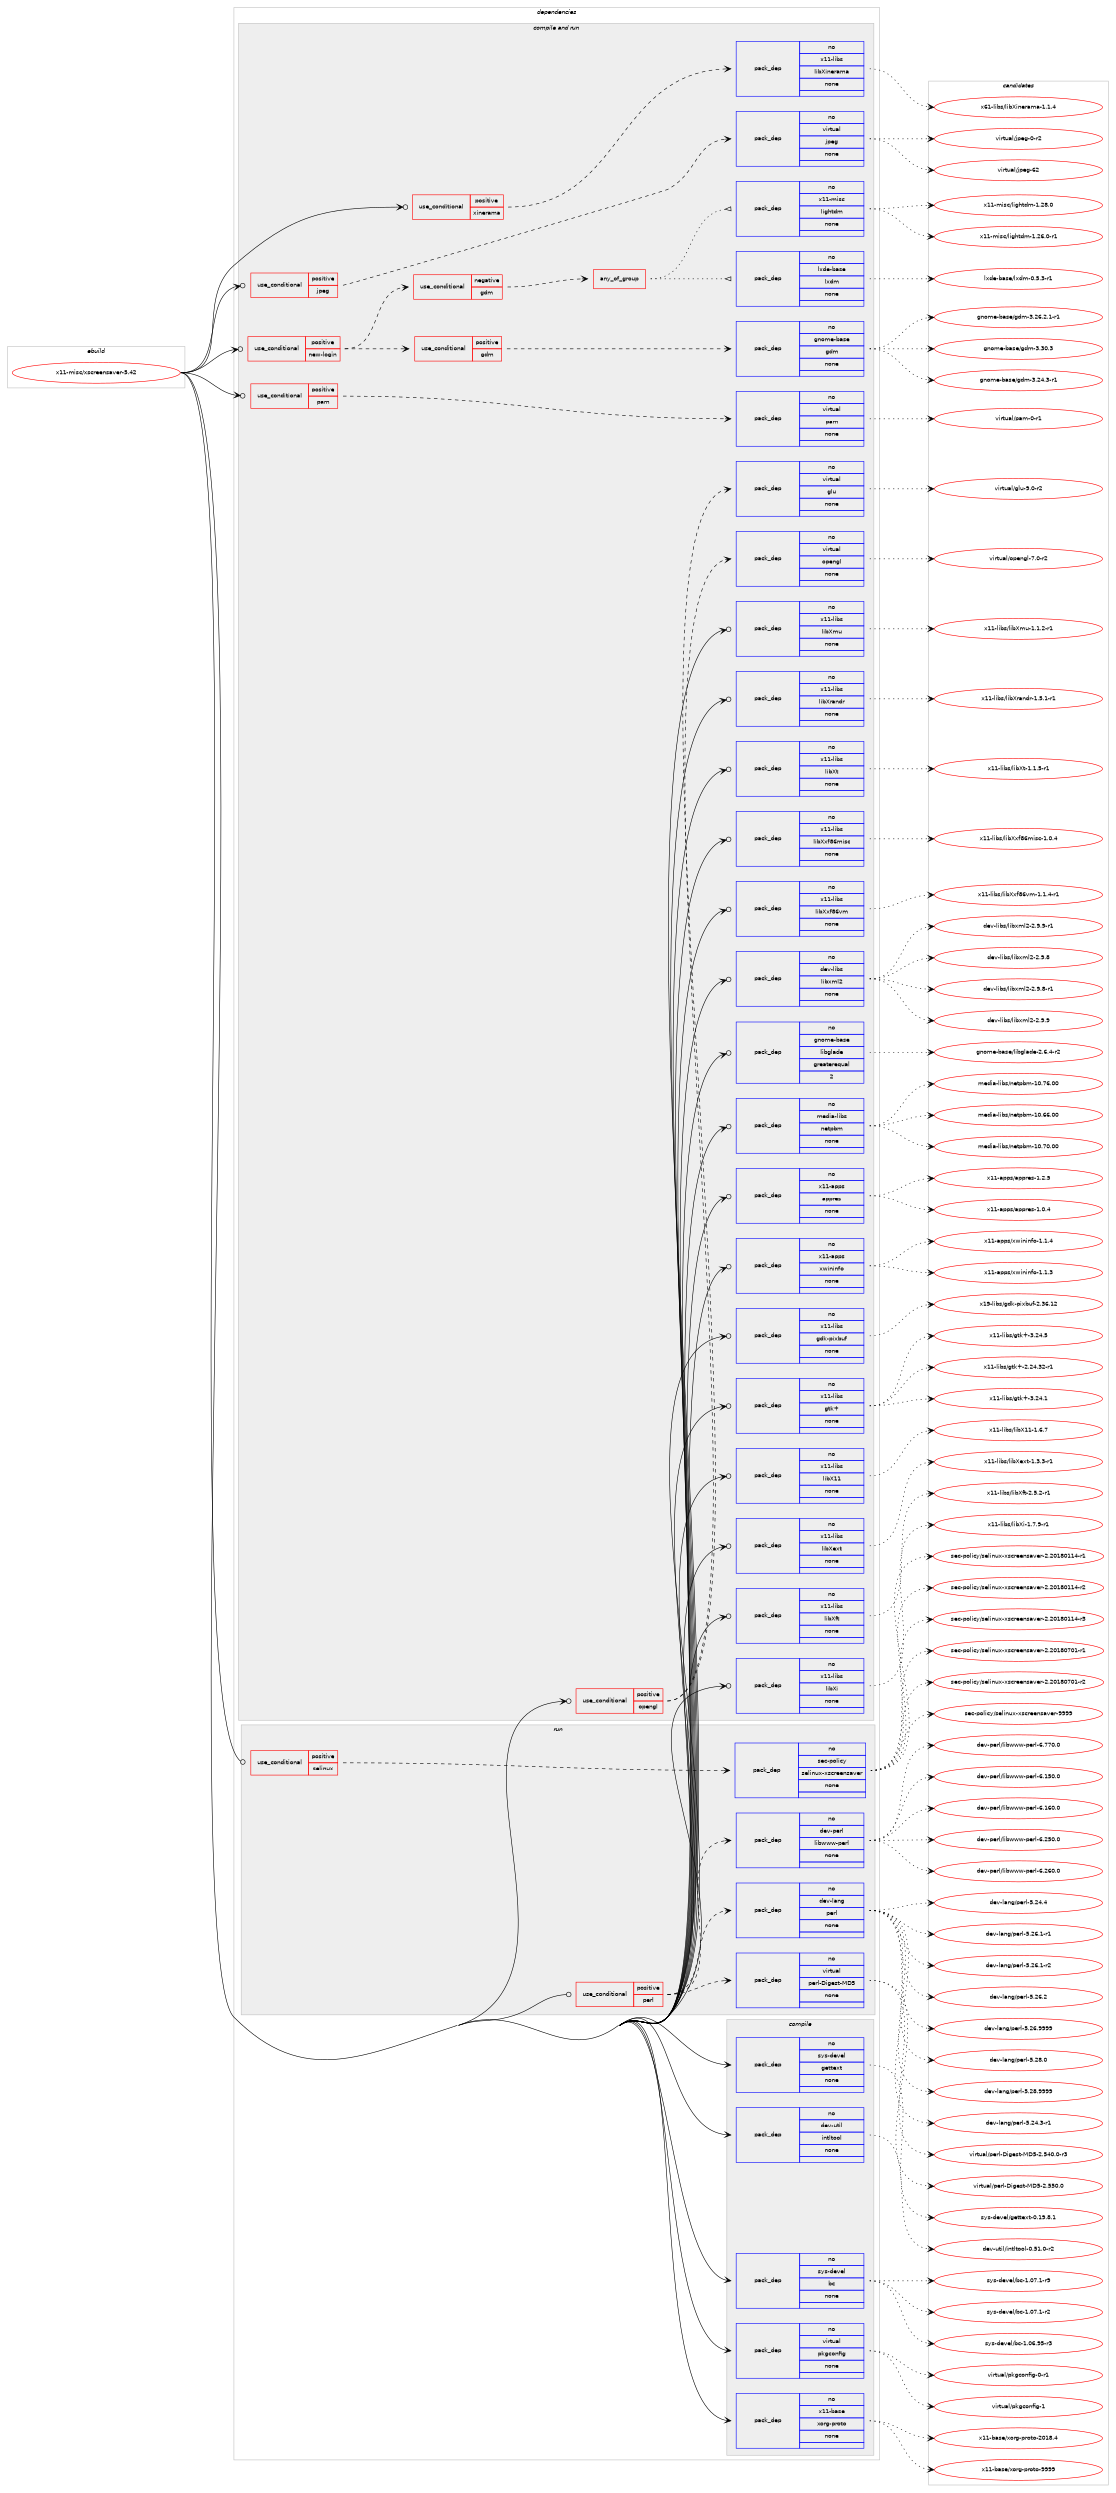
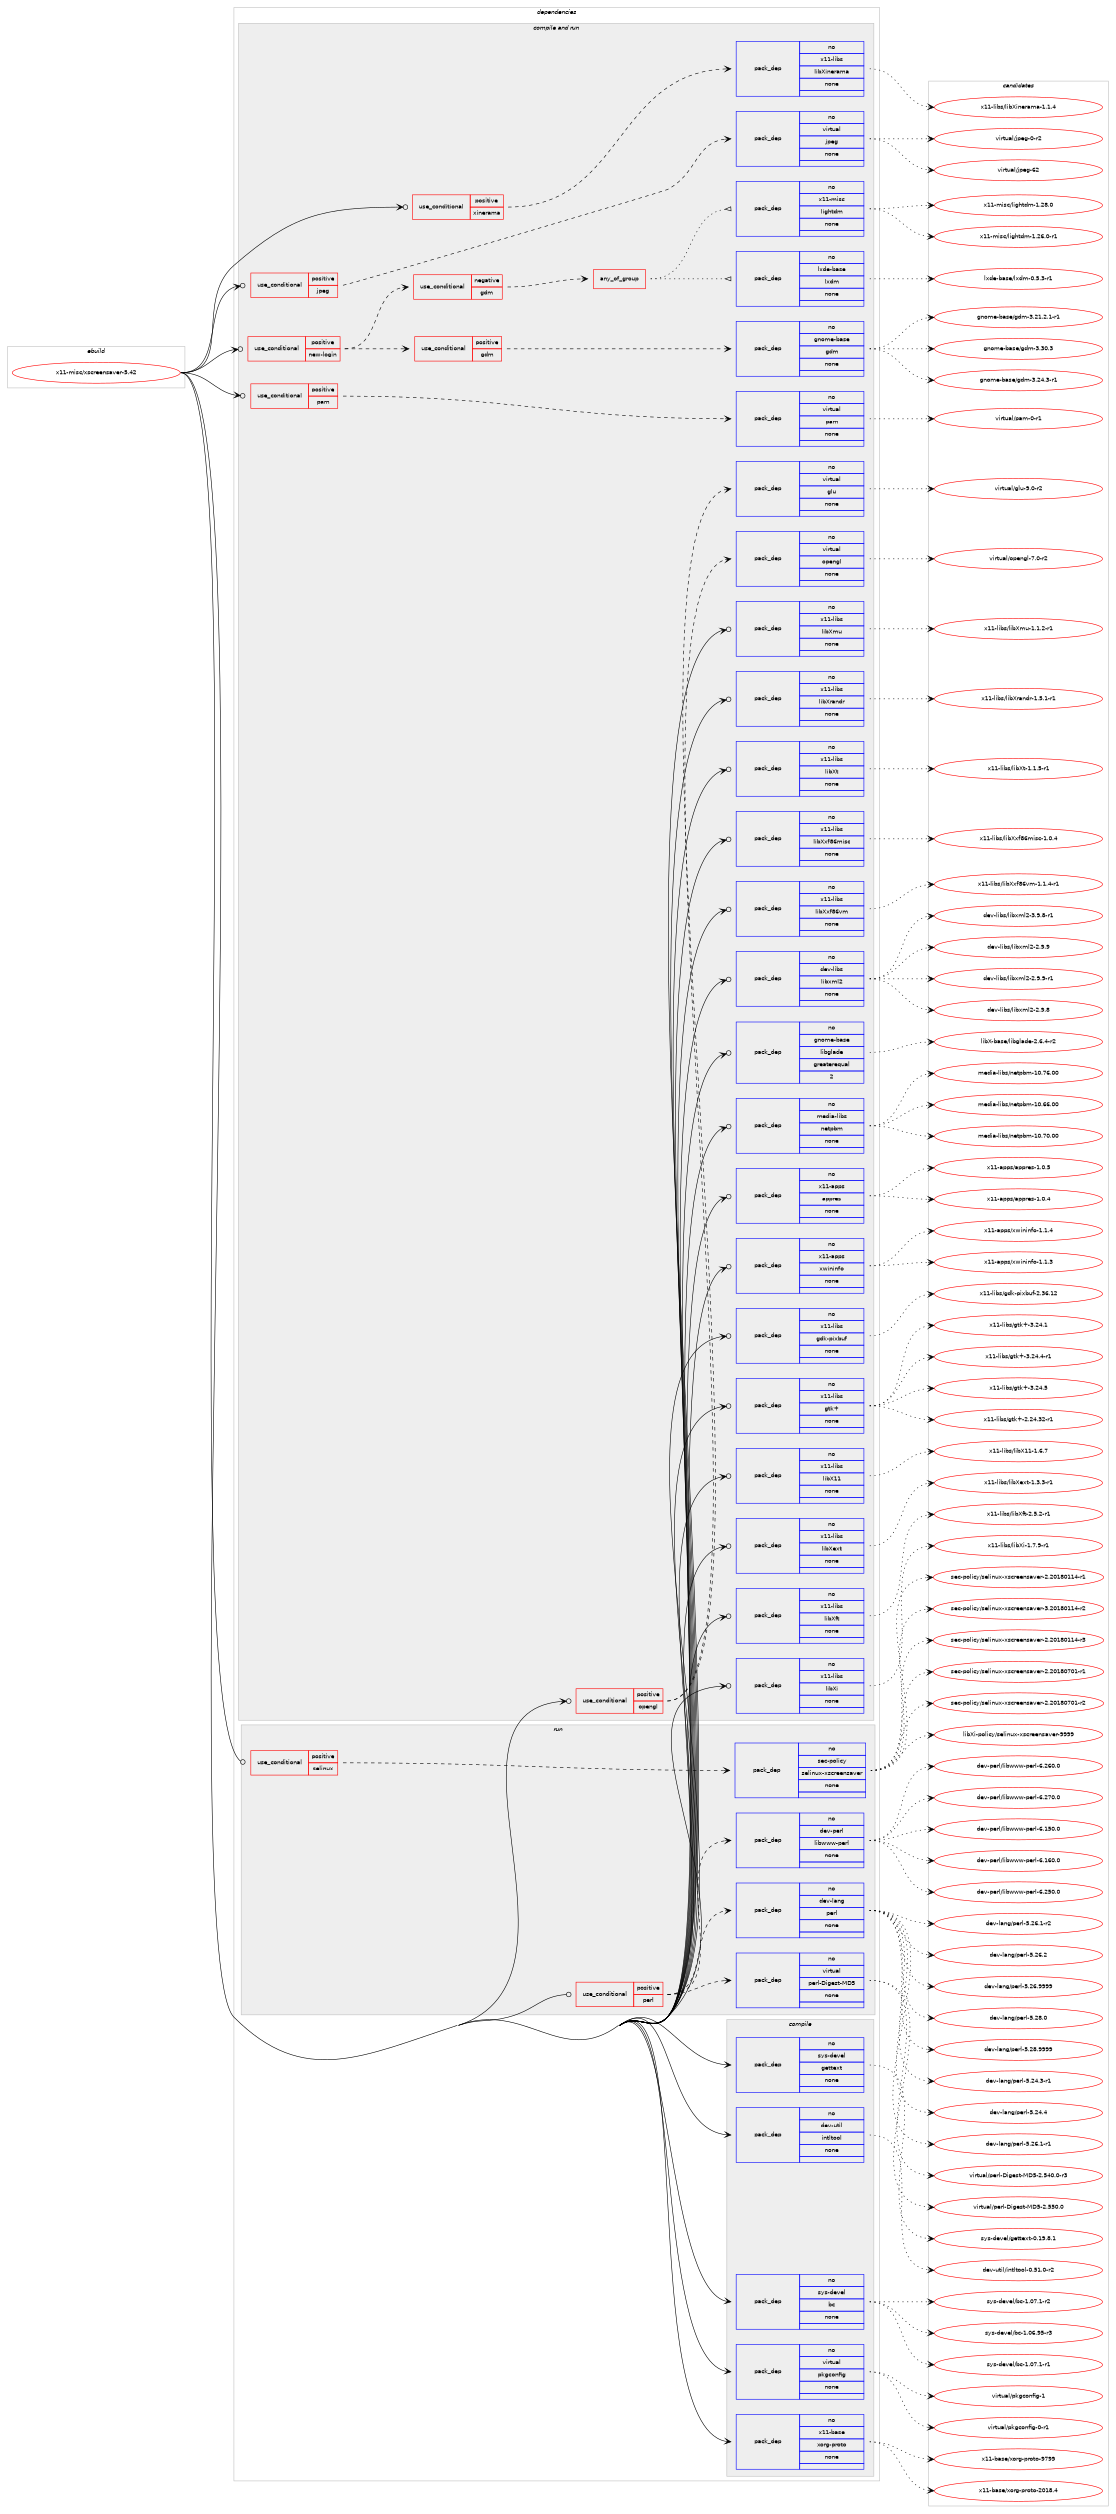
node "x61-libs/libXinerama-1.1.4": label "x61-libs/libXinerama-1.1.4" -> "x11-libs/libXinerama-1.1.4"
node "gnome-base/gdm-3.26.2.1-r1": label "gnome-base/gdm-3.26.2.1-r1" -> "gnome-base/gdm-3.21.2.1-r1"
node "dev-libs/libxml2-2.9.8-r1": label "dev-libs/libxml2-2.9.8-r1" -> "dev-libs/libxml2-3.9.8-r1"
node "gnome-base/libglade-2.6.4-r2": label "gnome-base/libglade-2.6.4-r2" -> "libX-base/libglade-2.6.4-r2"
node "x11-apps/appres-1.2.5": label "x11-apps/appres-1.2.5" -> "x11-apps/appres-1.0.5"
node "x19-libs/gdk-pixbuf-2.36.12": label "x19-libs/gdk-pixbuf-2.36.12" -> "x11-libs/gdk-pixbuf-2.36.12"
node "x11-libs/gtk+-3.24.4-r1": added
node "sec-policy/selinux-xscreensaver-2.20180114-r2": label "sec-policy/selinux-xscreensaver-2.20180114-r2" -> "sec-policy/selinux-xscreensaver-3.20180114-r2"
node "sec-policy/selinux-xscreensaver-9999": label "sec-policy/selinux-xscreensaver-9999" -> "libXi-policy/selinux-xscreensaver-9999"
node "dev-perl/libwww-perl-6.770.0": label "dev-perl/libwww-perl-6.770.0" -> "dev-perl/libwww-perl-6.270.0"
node "sys-devel/bc-1.07.1-r9": label "sys-devel/bc-1.07.1-r9" -> "sys-devel/bc-1.07.1-r1"
node "x11-base/xorg-proto-9999": label "x11-base/xorg-proto-9999" -> "x11-base/xorg-proto-9799"
